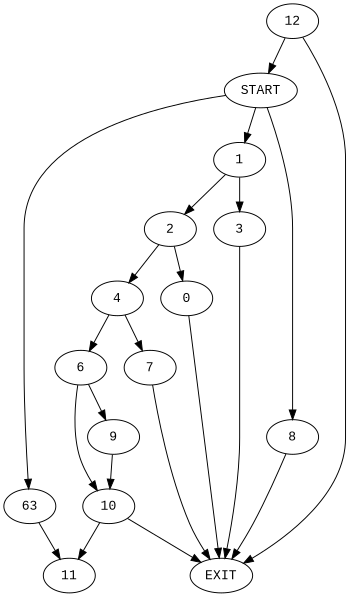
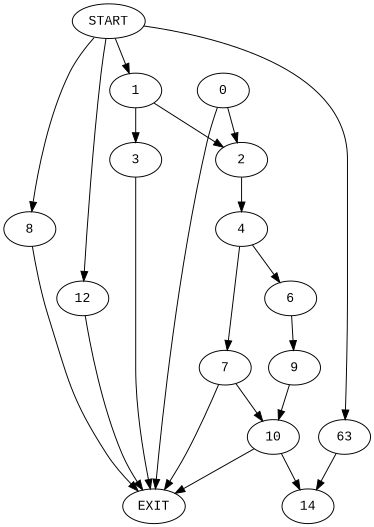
edge "12" -> "START": reversed
edge "2" -> "0": reversed
edge "6" -> "10": now "7" -> "10"
node "11": label "11" -> "14"
